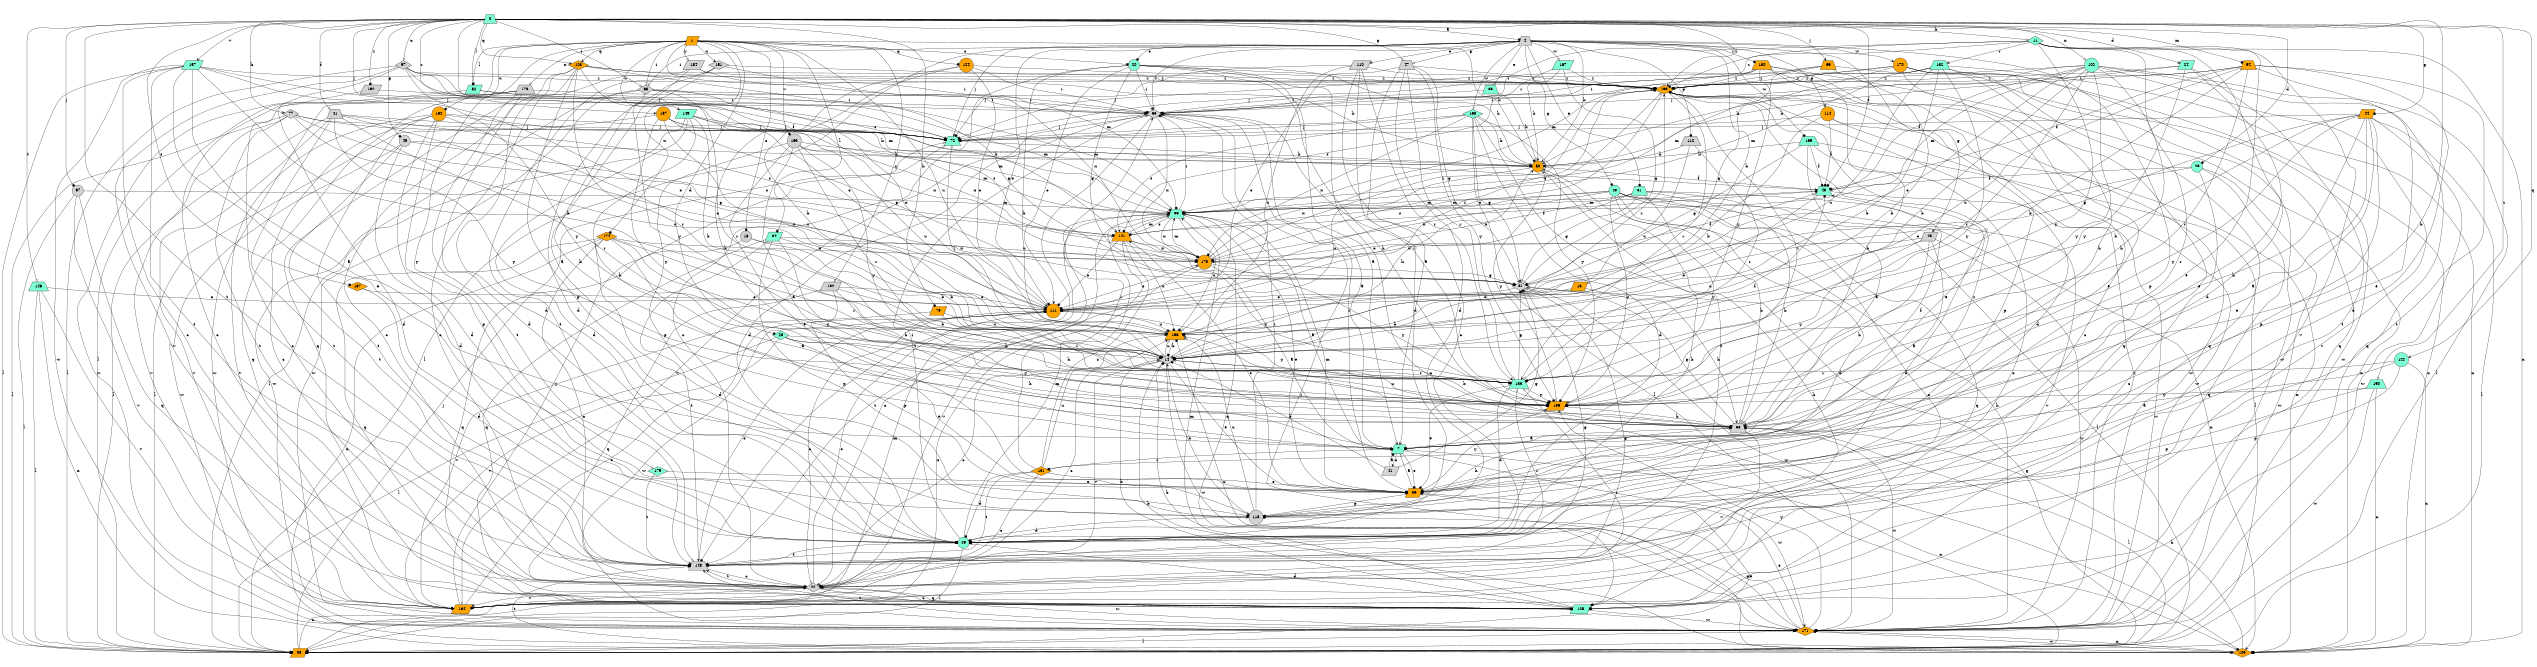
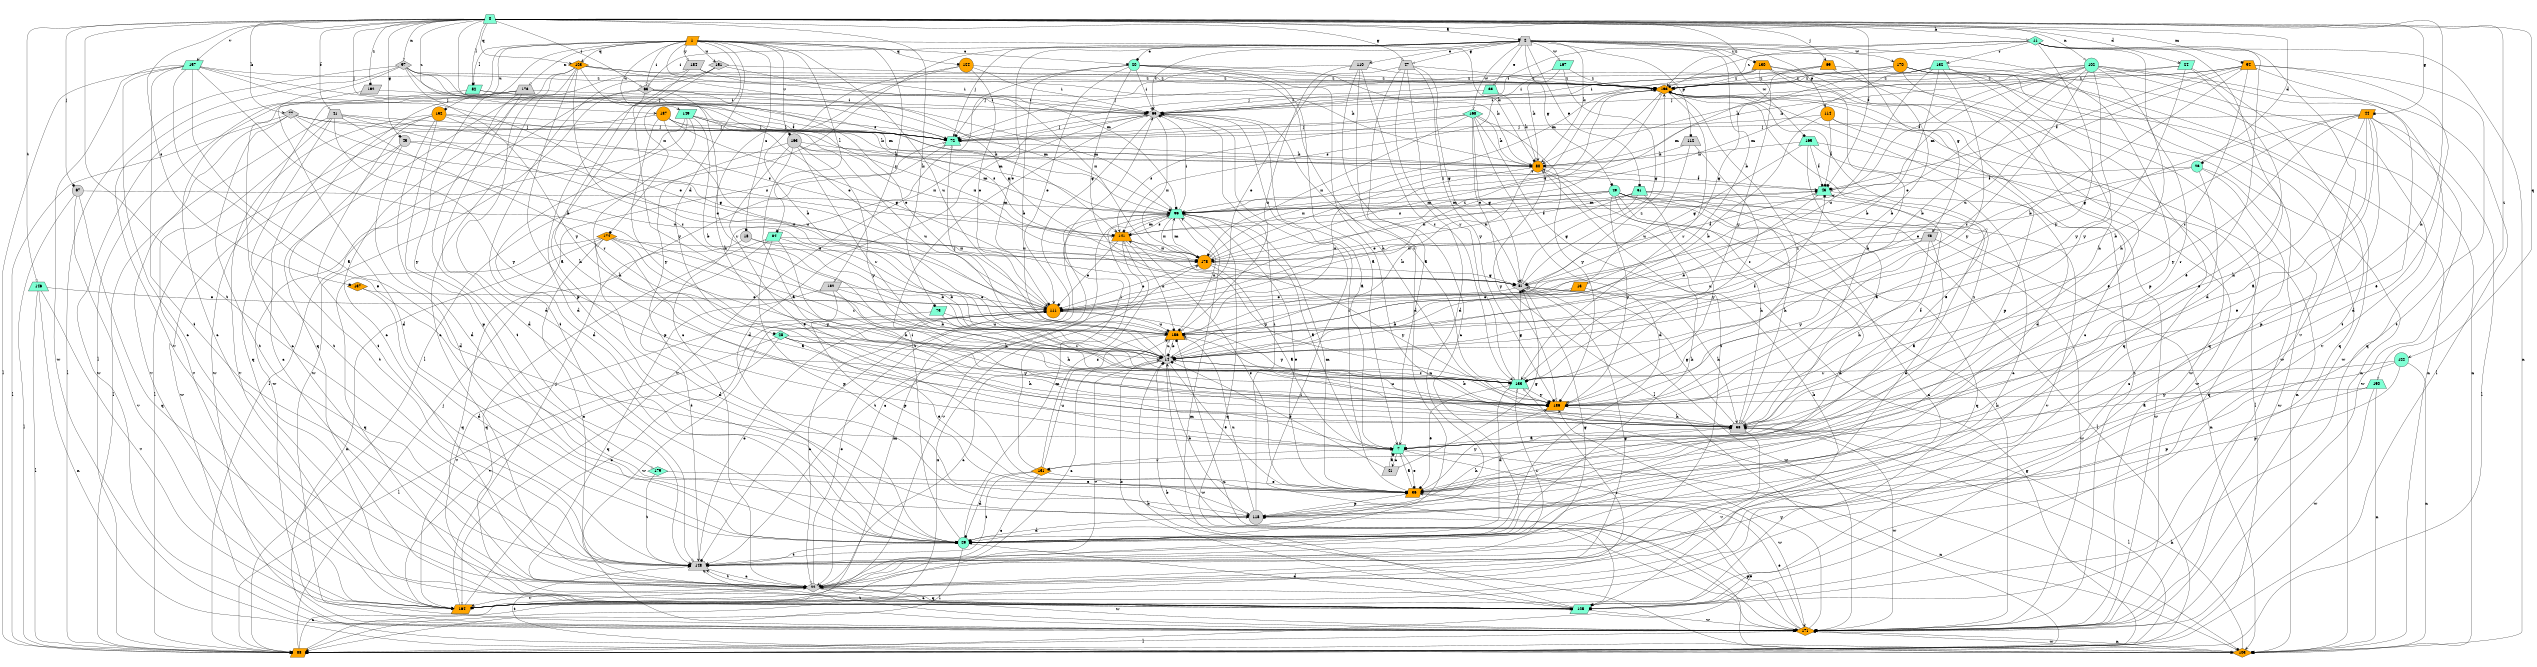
node "73": fillcolor orange -> aquamarine
